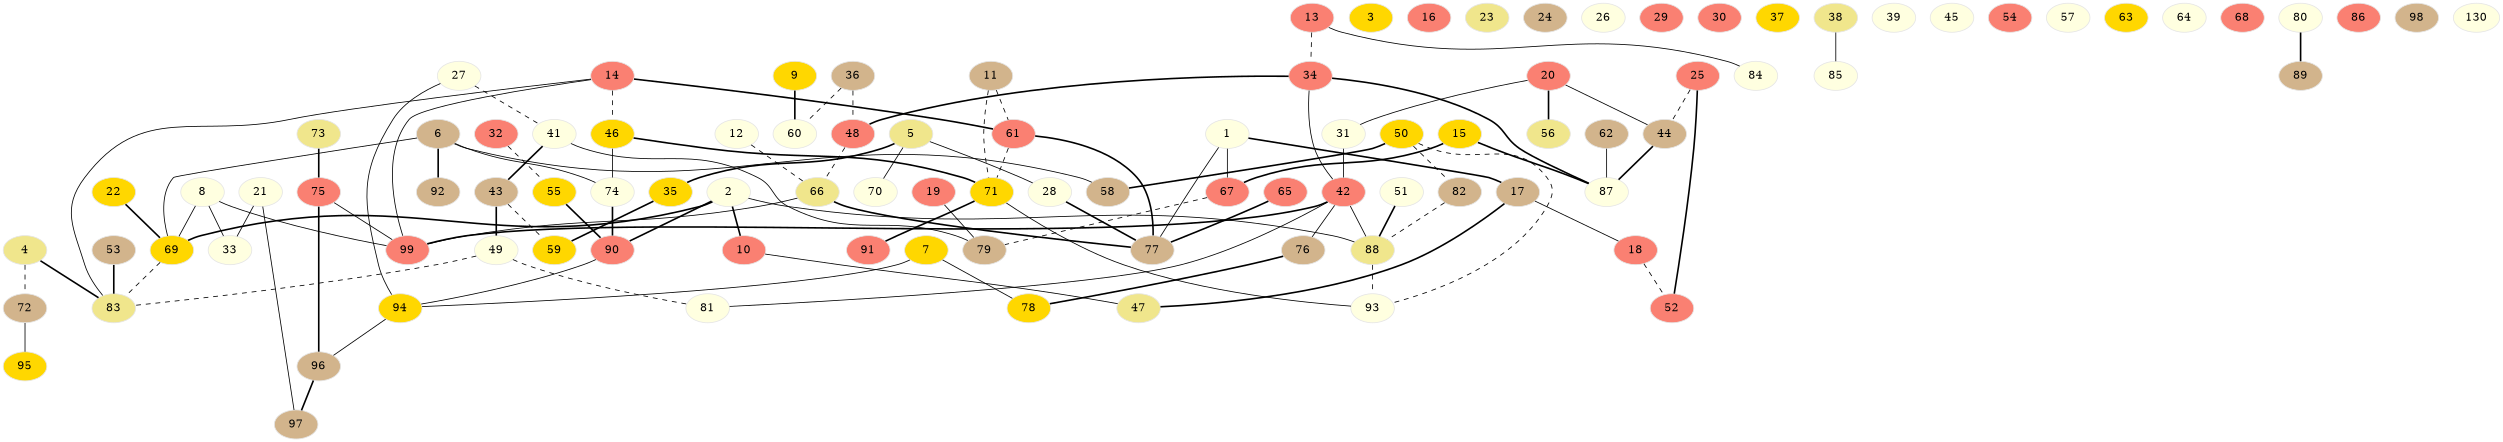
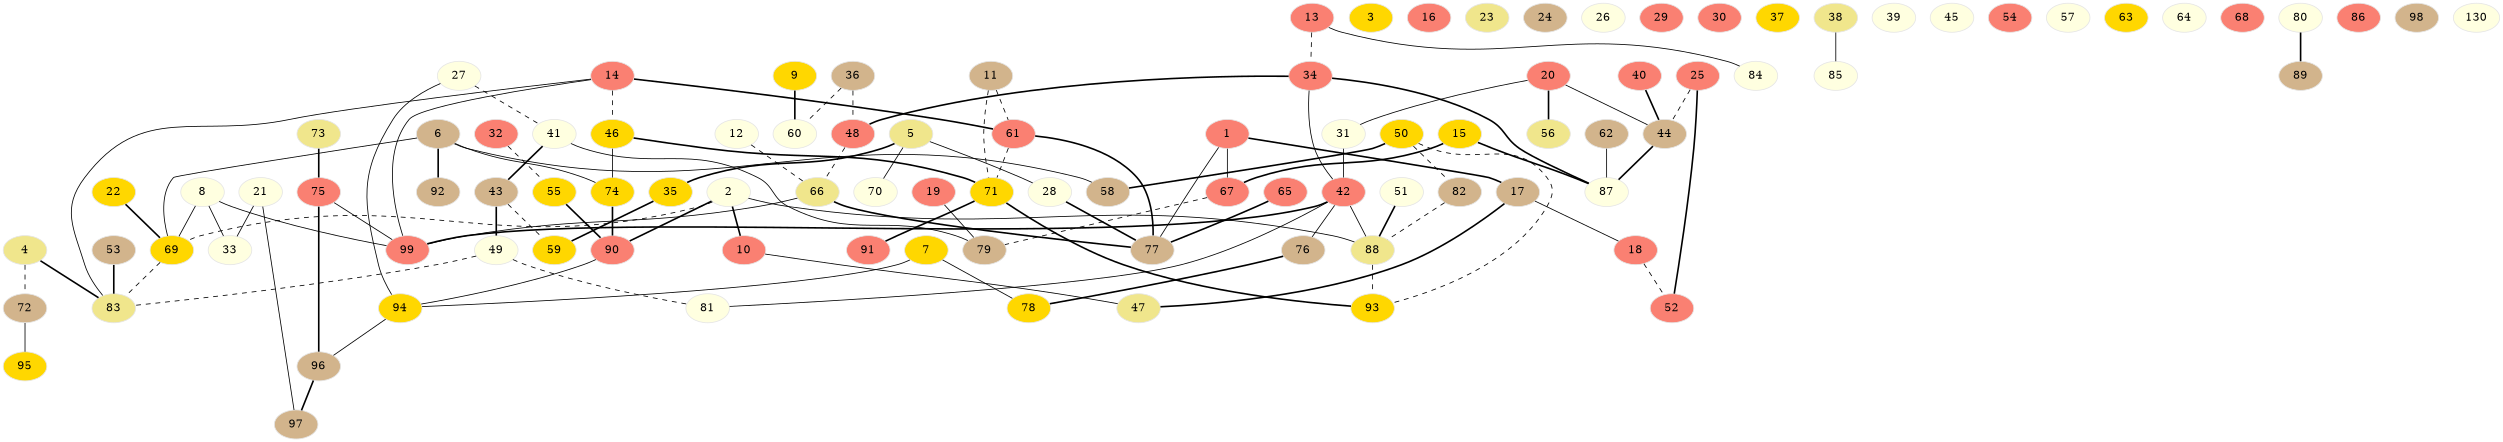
node "40": added
node "1": fillcolor lightyellow -> salmon
node "74": fillcolor lightyellow -> gold
edge "2" -- "69": style bold -> dashed
edge "71" -- "93": style solid -> bold
node "93": fillcolor lightyellow -> gold
